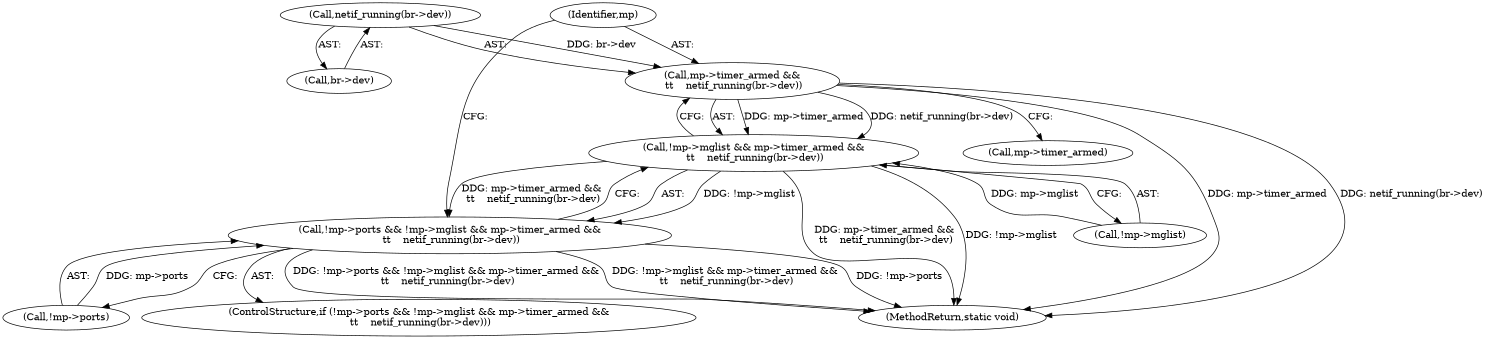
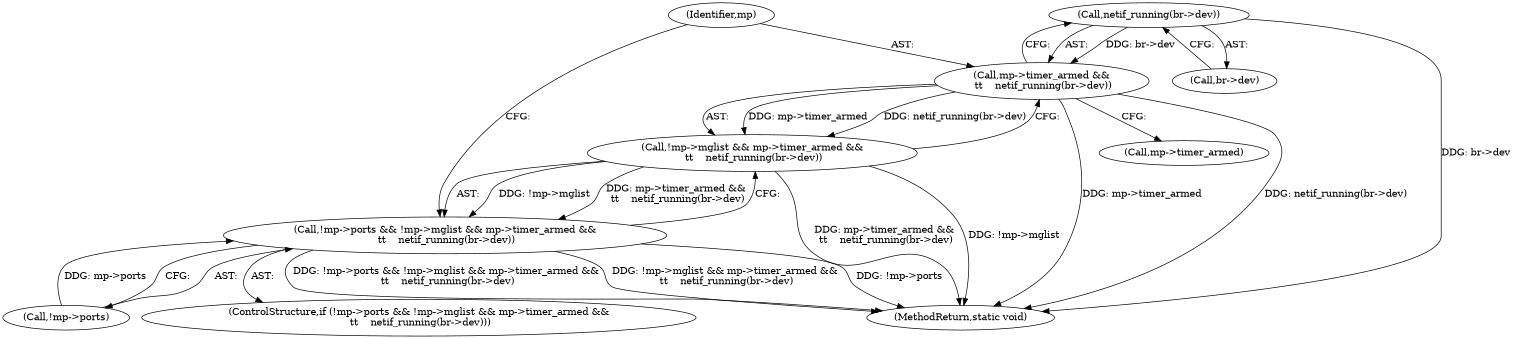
edge "(Call,mp->timer_armed && tt    netif_running(br->dev))" -> "(Call,netif_running(br->dev))": added, label "CFG:"
edge "(Call,br->dev)" -> "(Call,netif_running(br->dev))": label "AST: " -> "CFG: "
node "(Call,!mp->mglist)": removed
edge "(Call,netif_running(br->dev))" -> "(MethodReturn,static void)": added, label "DDG: br->dev"
